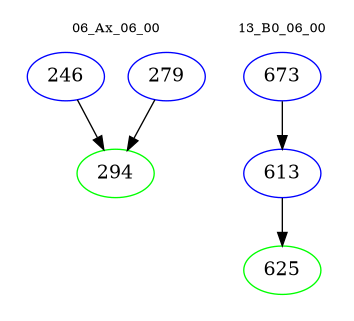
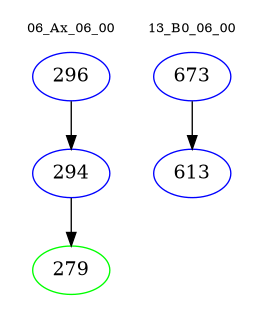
node "246": label "246" -> "296"
node "279": color blue -> green
edge "279" -> "294": reversed
node "294": color green -> blue
node "625": removed
